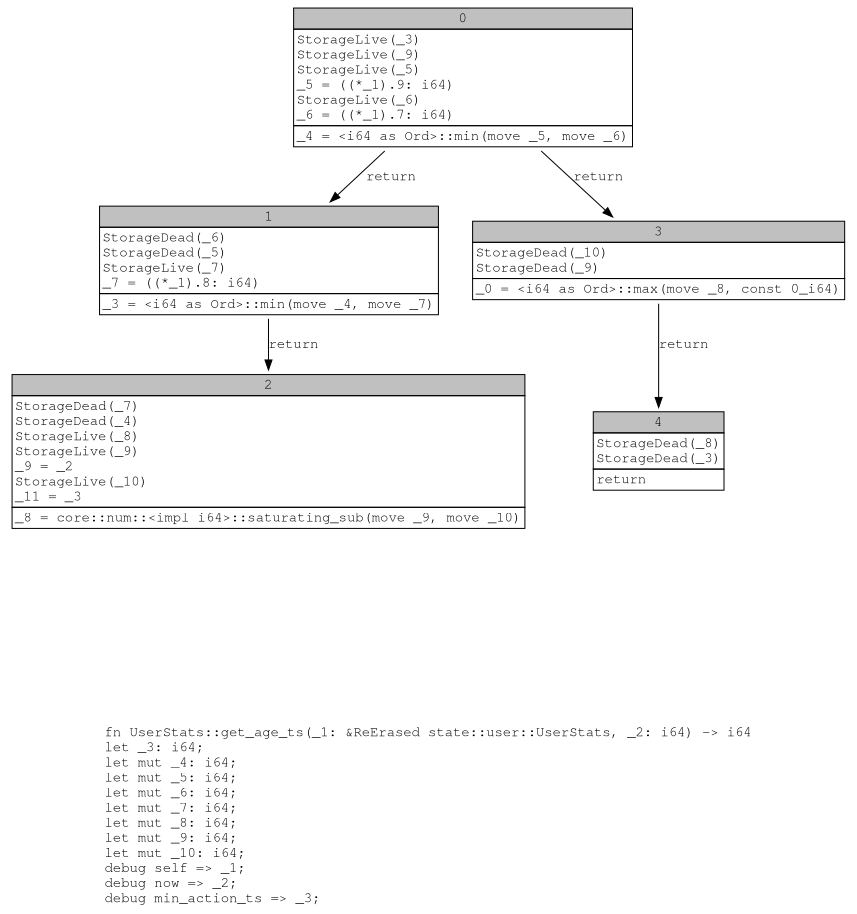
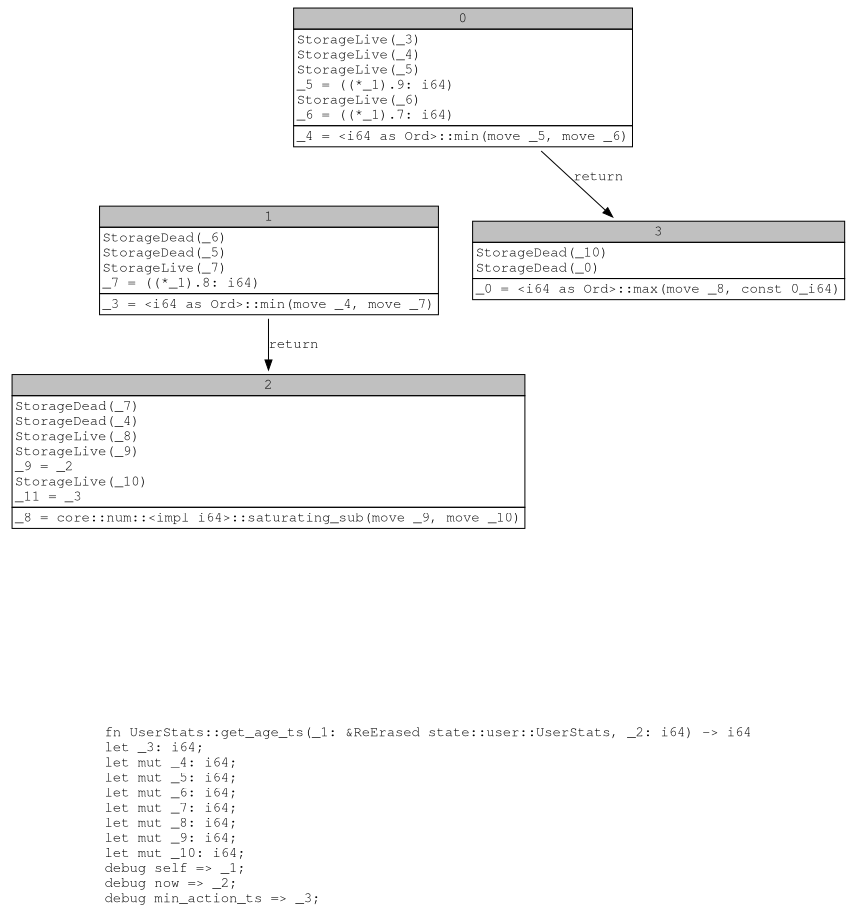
node "0": text "StorageLive(_9)" -> "StorageLive(_4)"
edge "0" -> "1": removed, label "return"
node "3": text "StorageDead(_9)" -> "StorageDead(_0)"
node "4": removed
